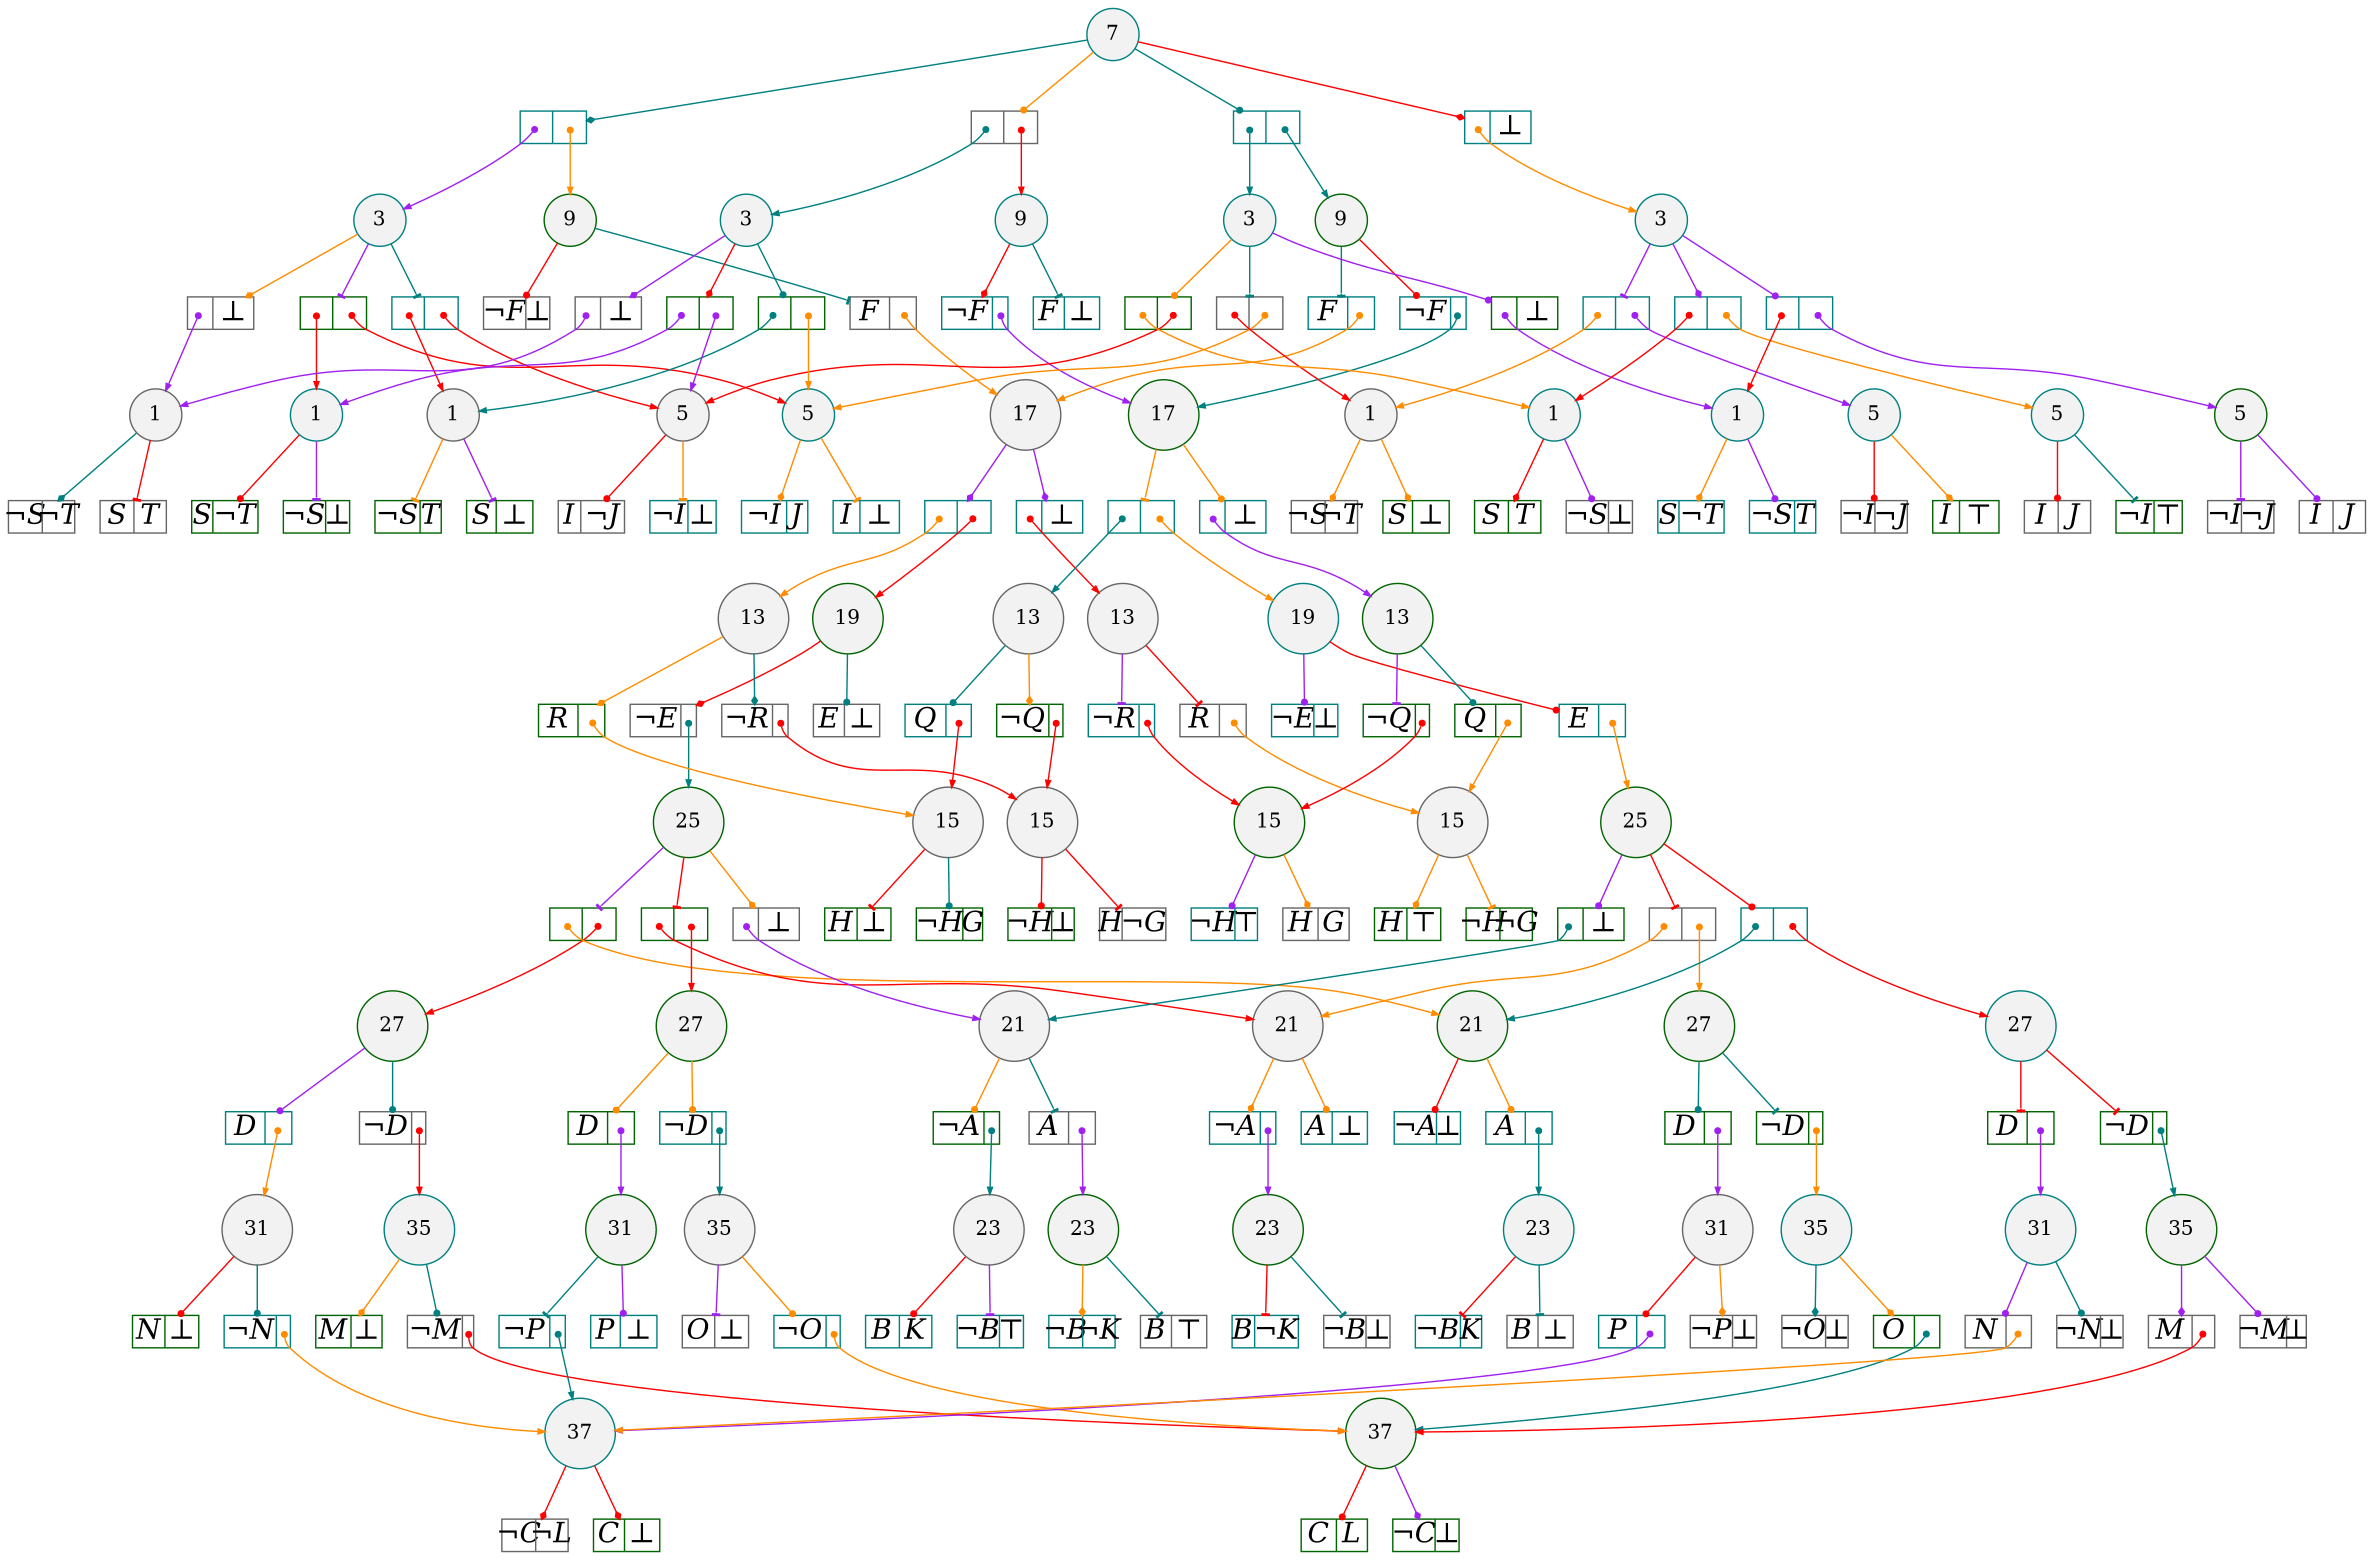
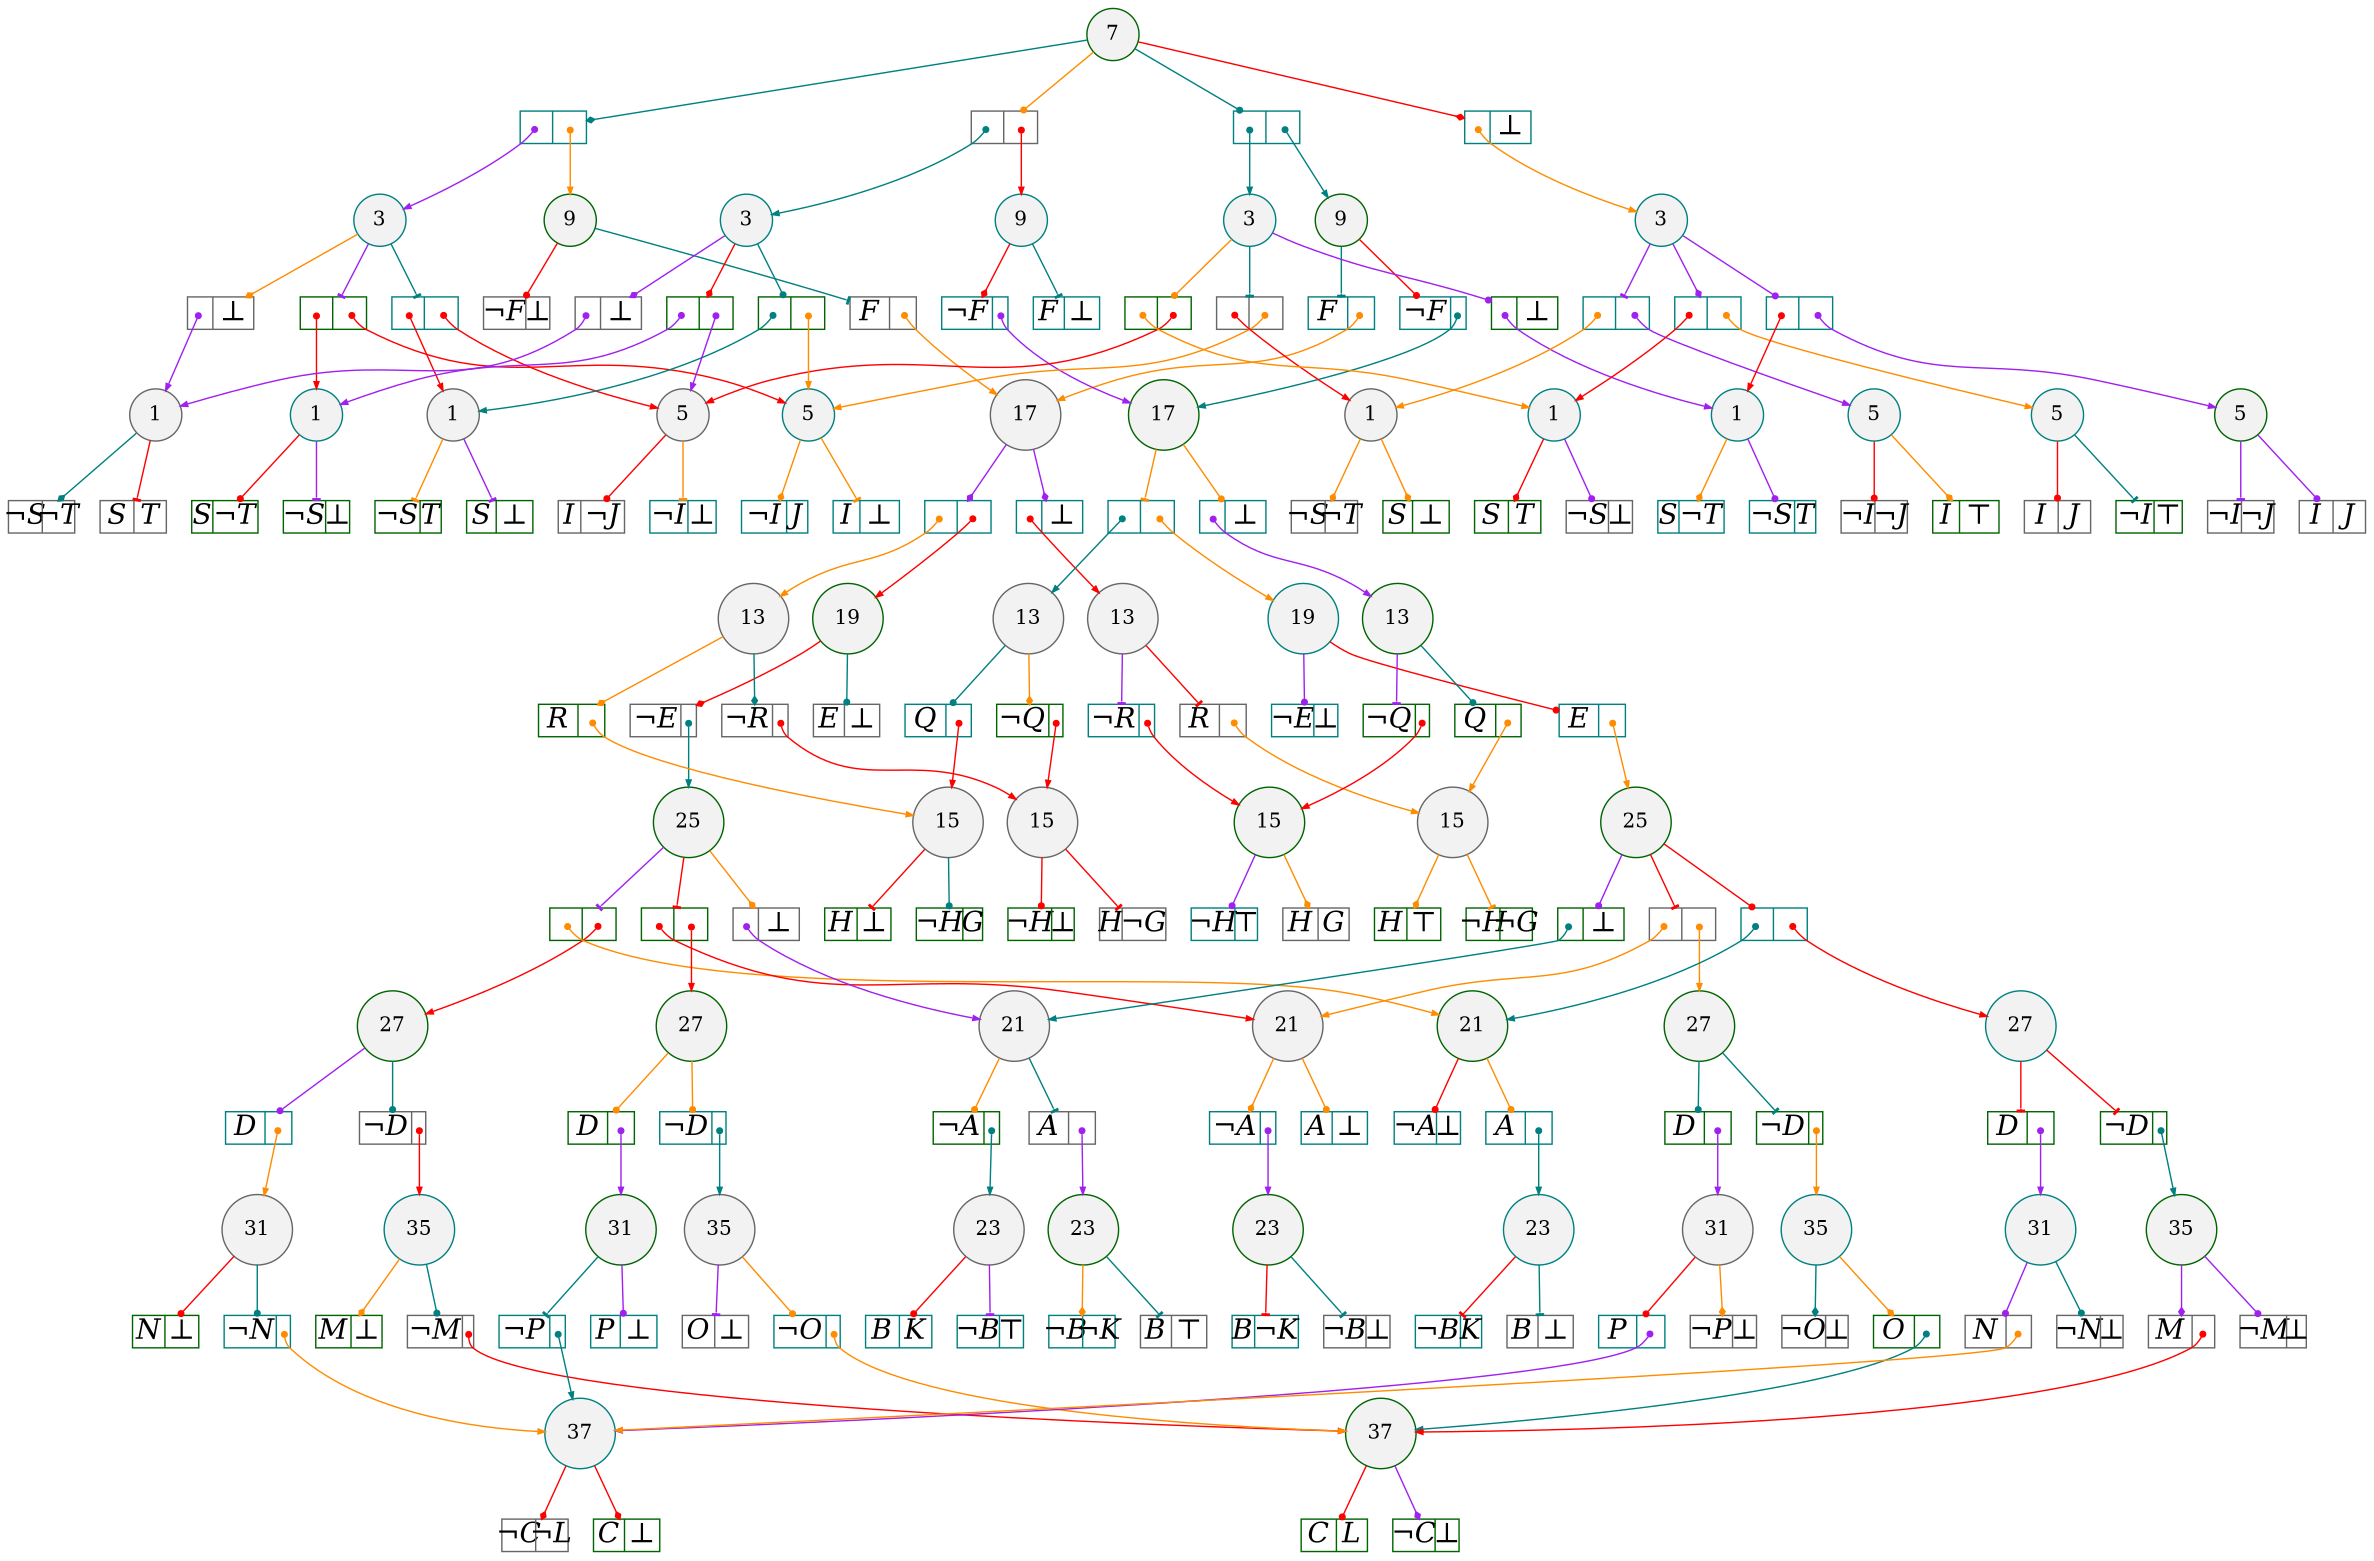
node "7": color teal -> darkgreen
